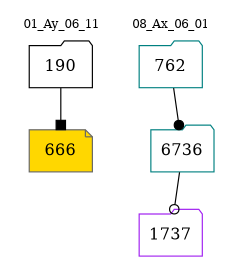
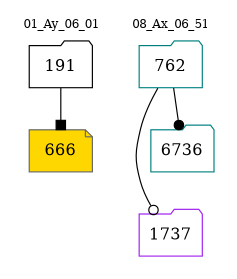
cluster "01_Ay_06_11": label "01_Ay_06_11" -> "01_Ay_06_01"
cluster "08_Ax_06_01": label "08_Ax_06_01" -> "08_Ax_06_51"
node "190": label "190" -> "191"
edge "6736" -> "1737": now "762" -> "1737"
